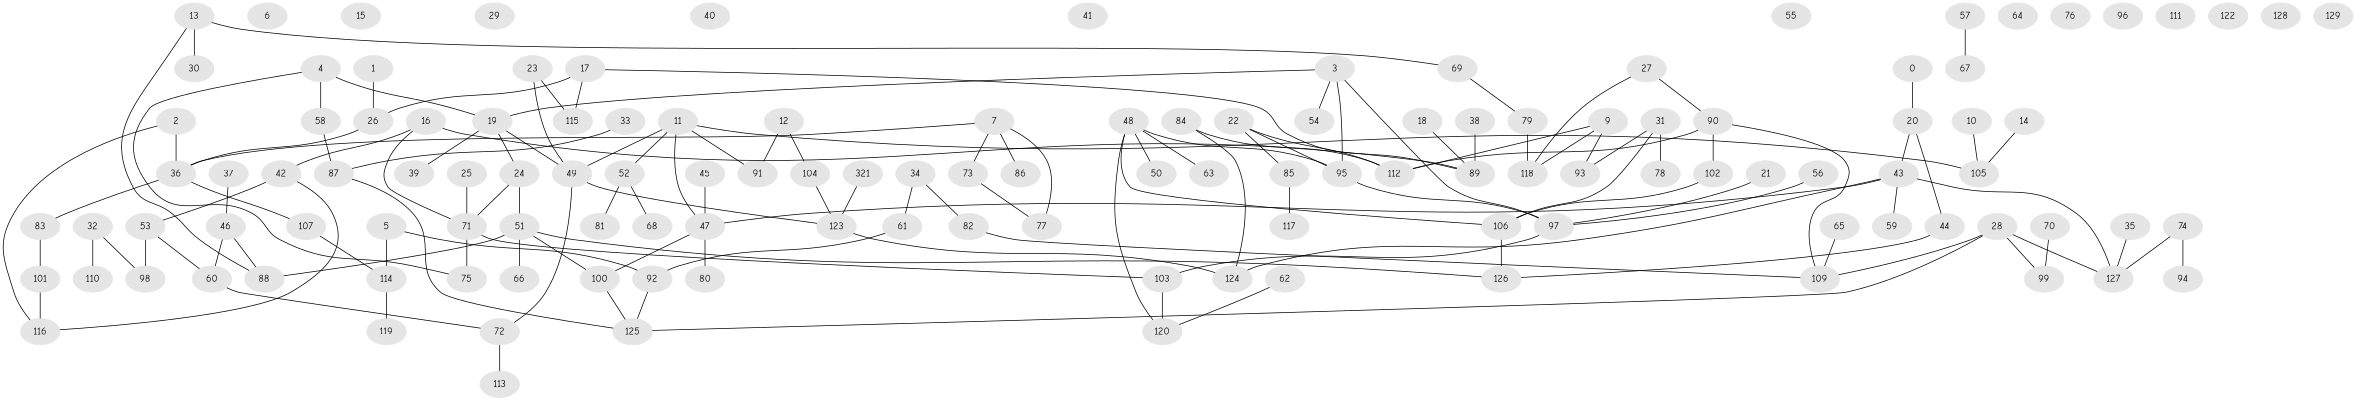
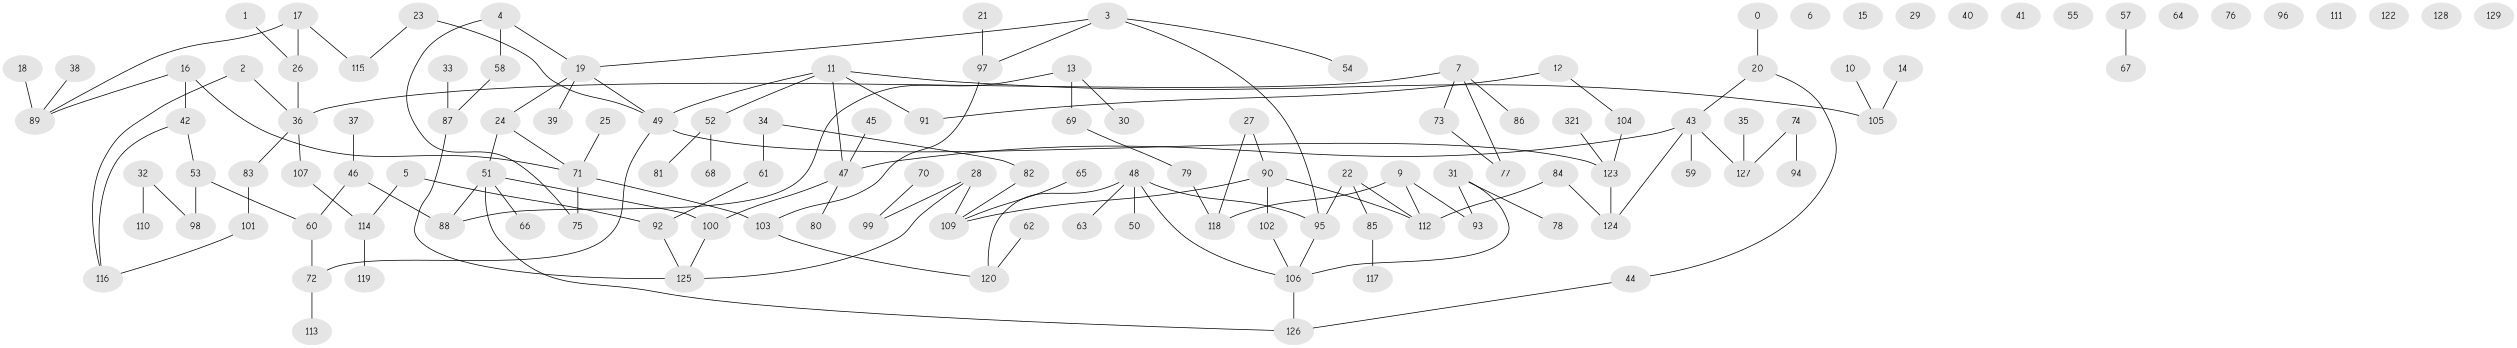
node "56": removed
edge "95" -- "97": now "95" -- "106"
edge "28" -- "127": removed
